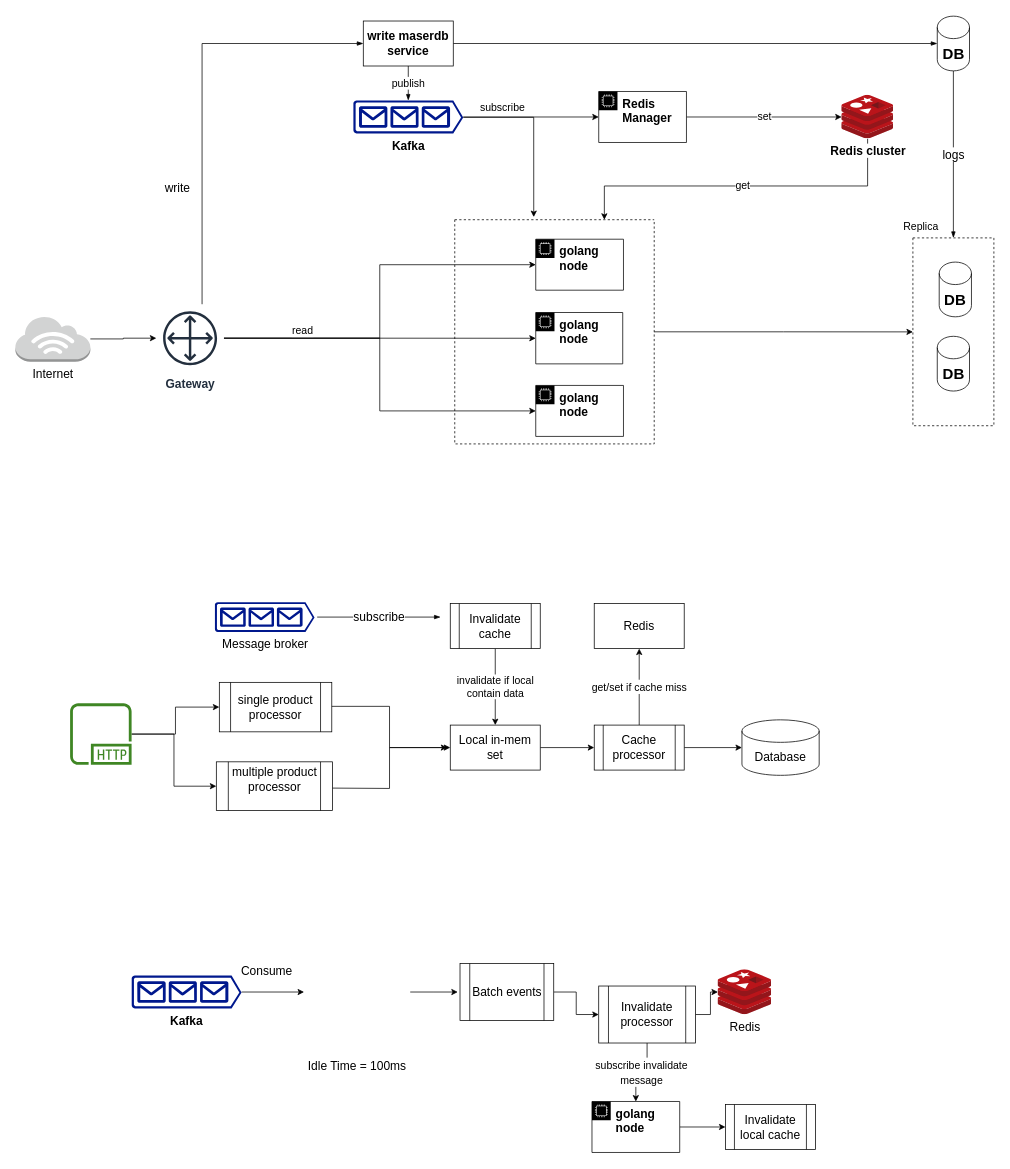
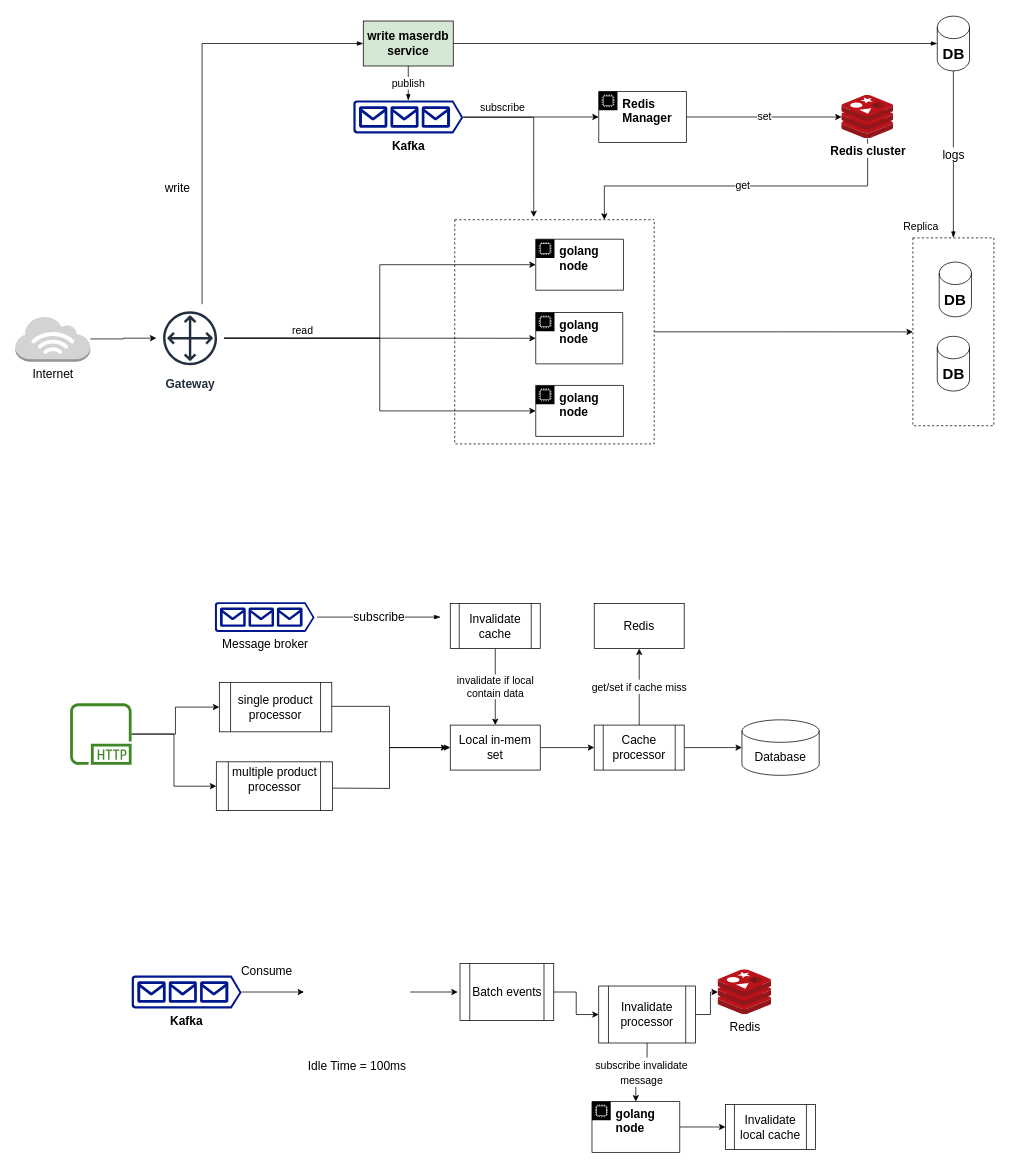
node "write maserdb service": fillcolor #ffffff -> #d5e8d4
